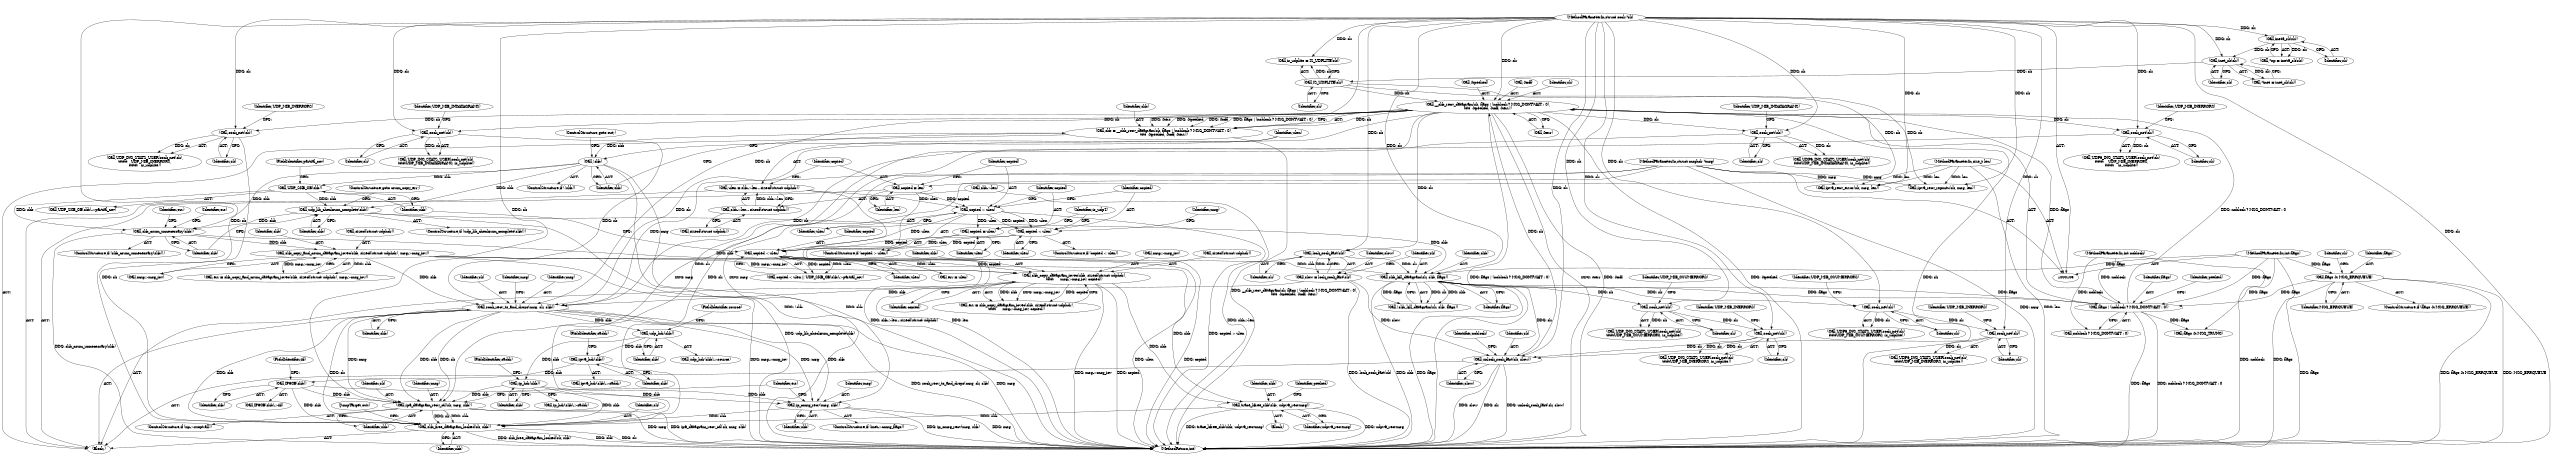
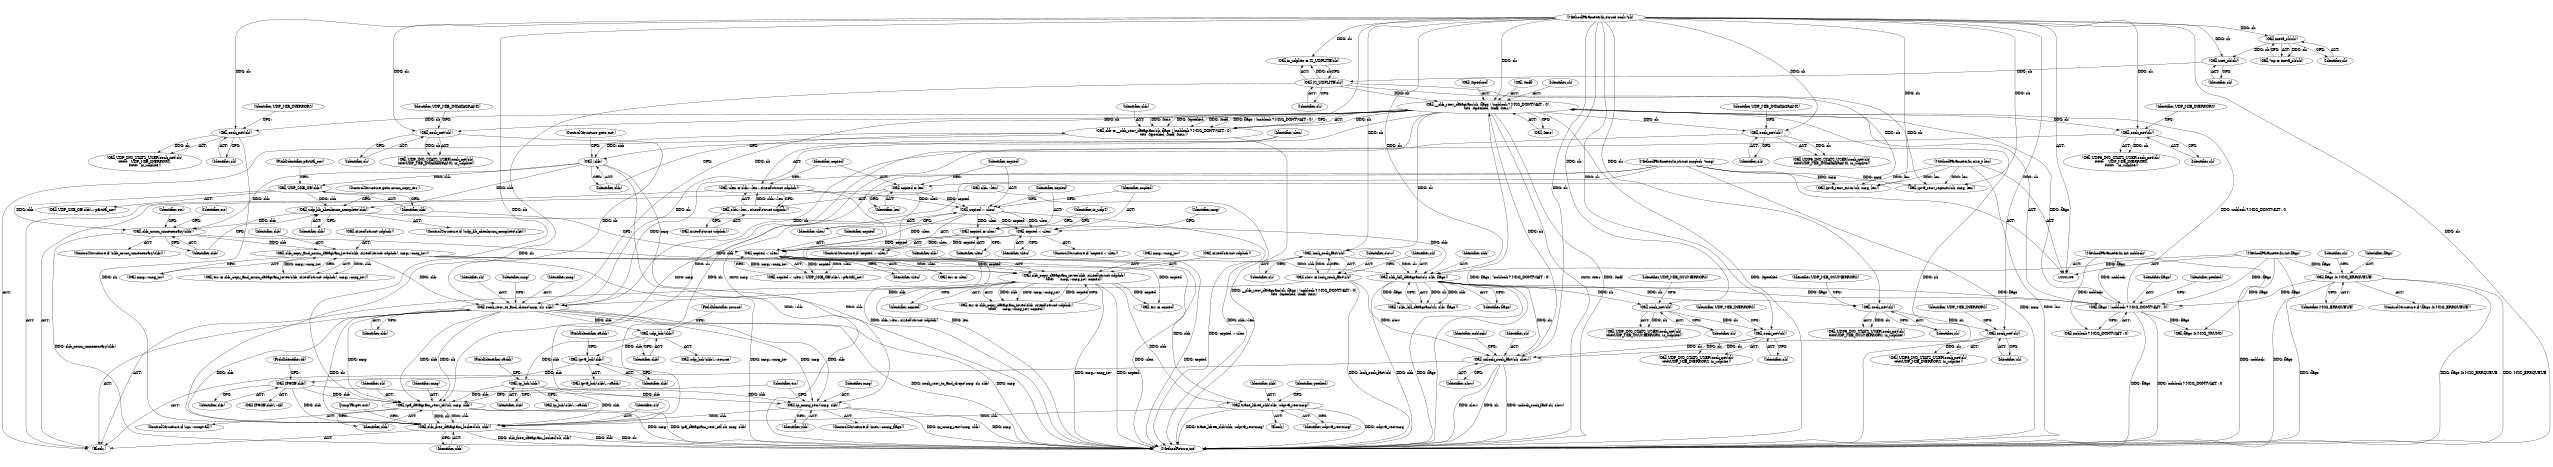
edge "(MethodParameterIn,struct sock *sk)" -> "(Call,skb_free_datagram_locked(sk, skb))": now "(Call,IS_UDPLITE(sk))" -> "(Call,skb_free_datagram_locked(sk, skb))"
node "(Call,*inet = inet_sk(sk))": removed
node "(ControlStructure,if (!skb))": removed
edge "(MethodParameterIn,int noblock)" -> "1000103": added, label "AST:"
node "(Call,err = copied)": added
edge "(Call,udp_lib_checksum_complete(skb))" -> "(MethodReturn,int)": removed, label "DDG: udp_lib_checksum_complete(skb)"
